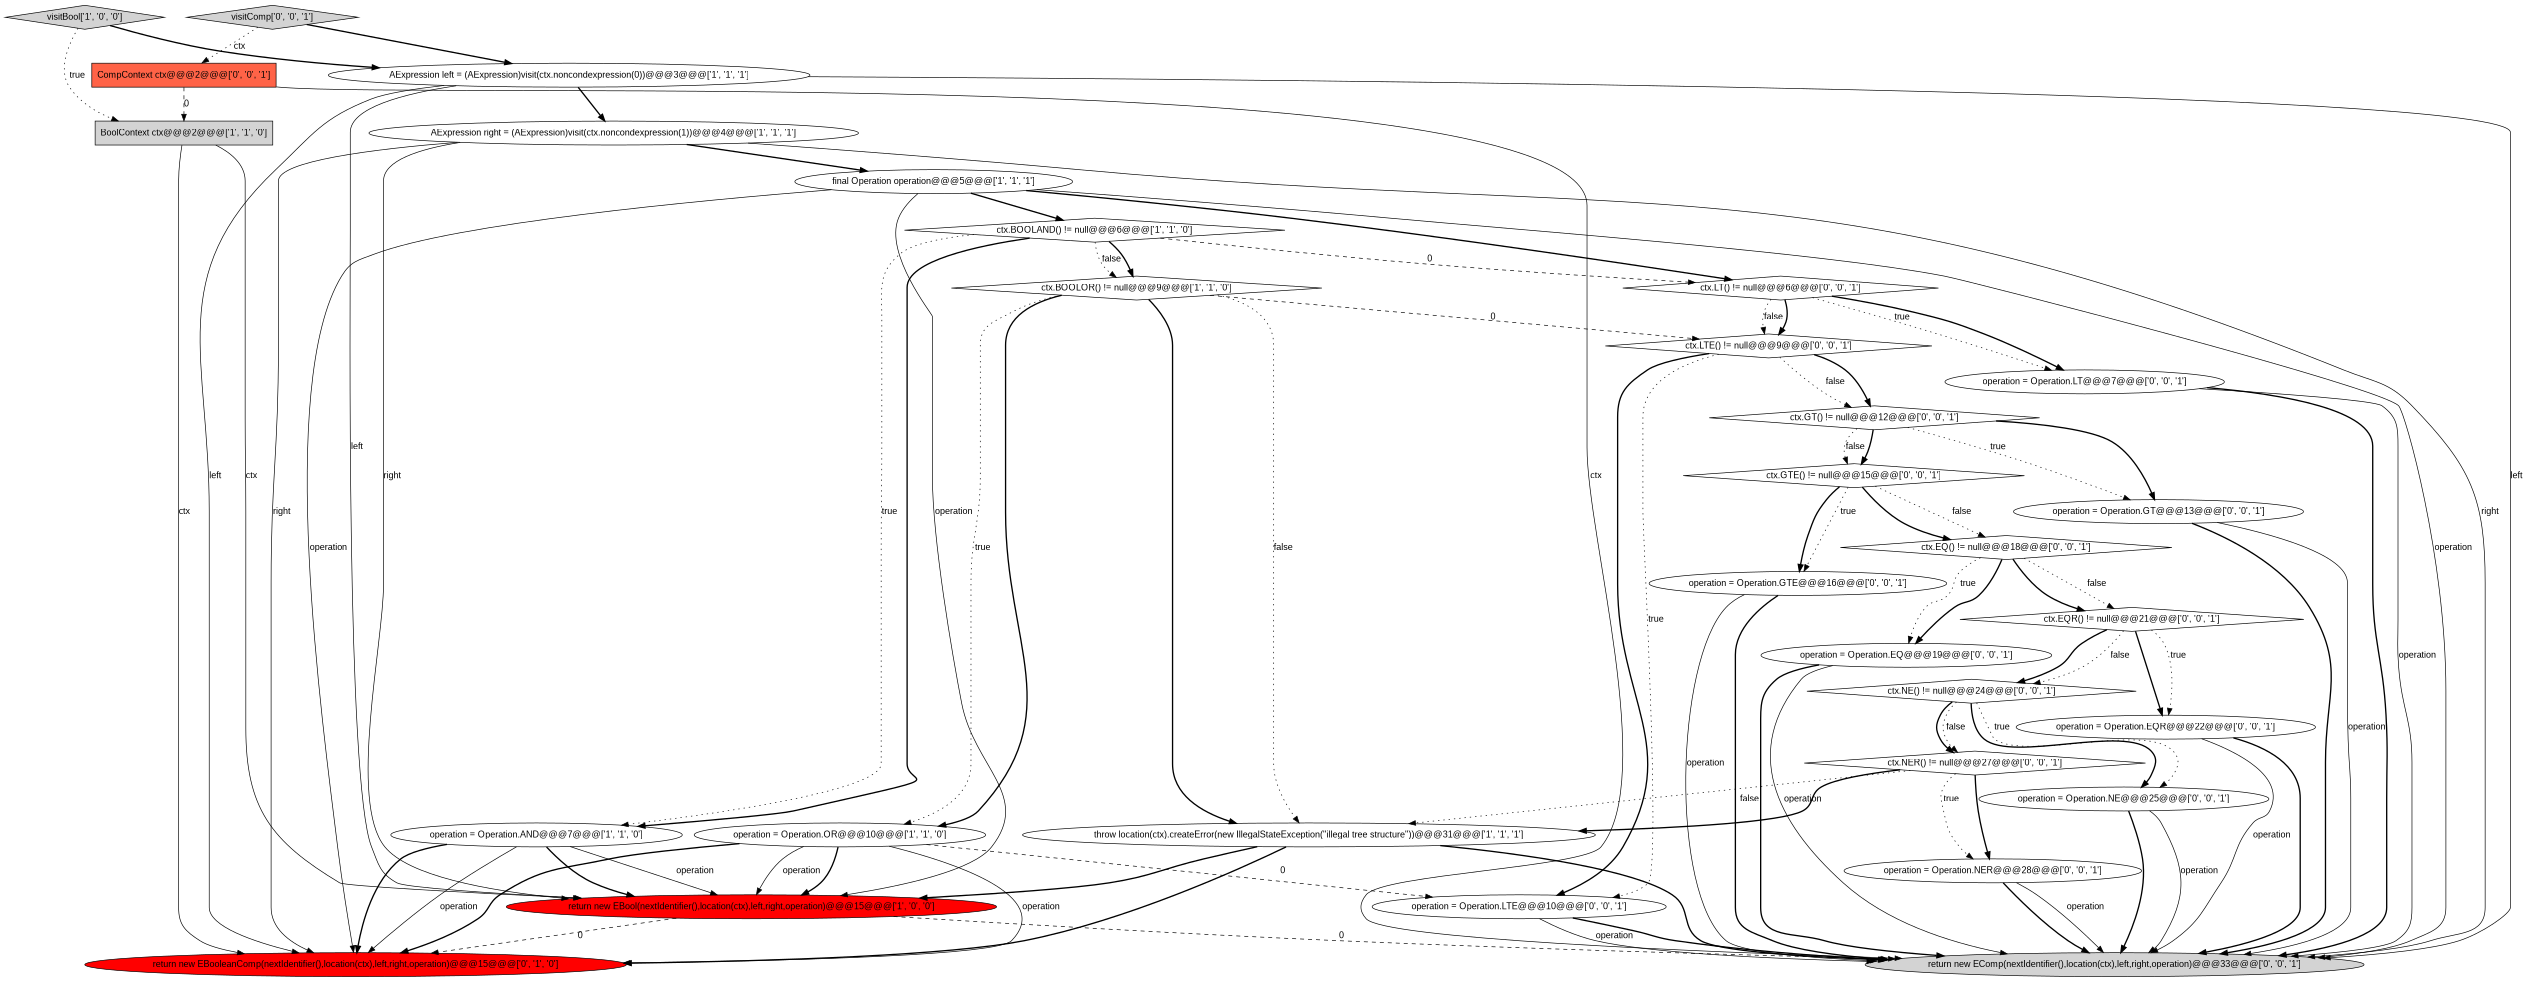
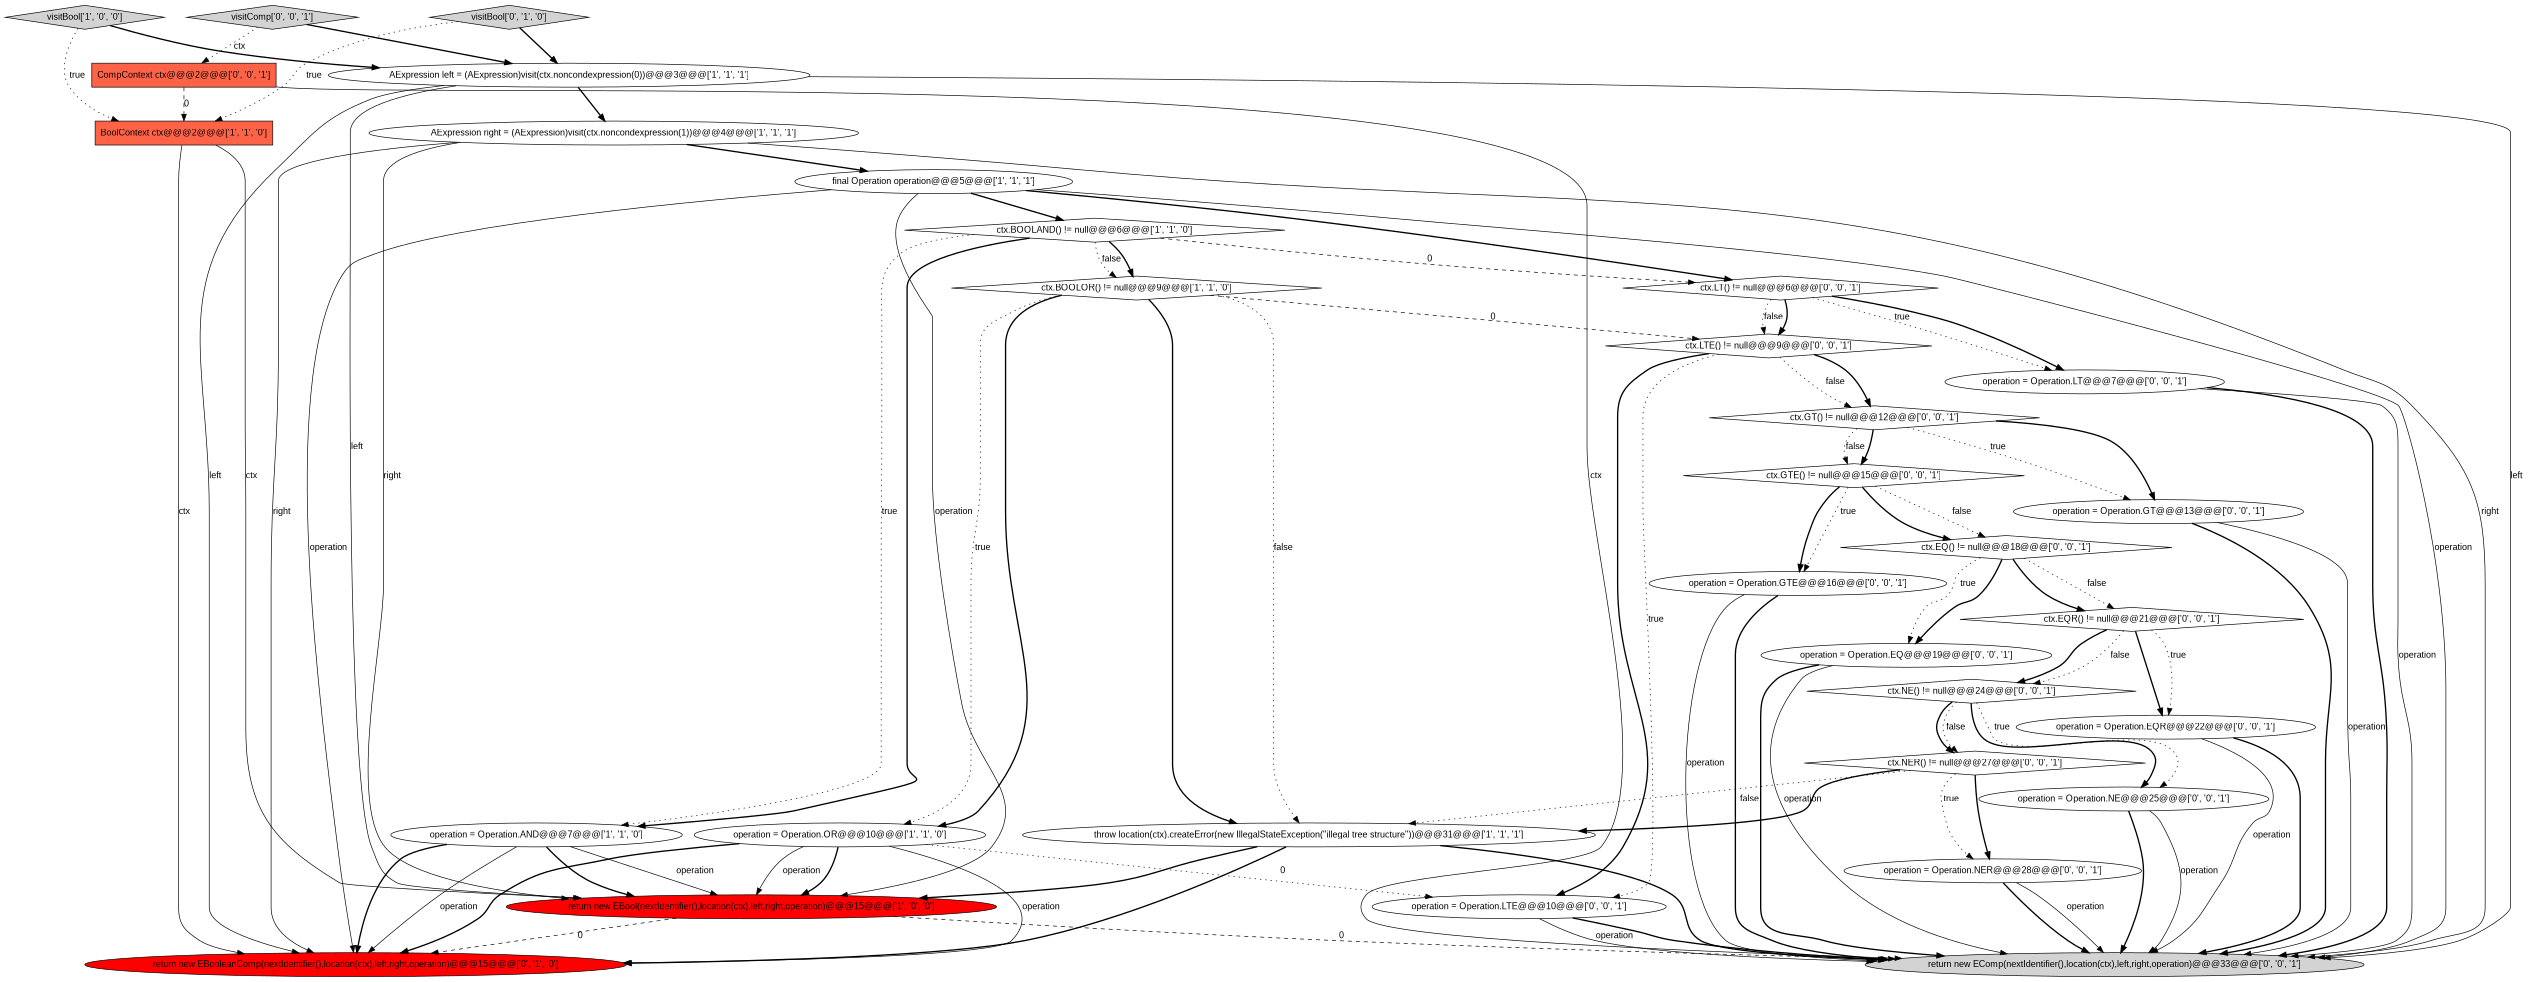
node "visitBool['0', '1', '0']": added
node "BoolContext ctx@@@2@@@['1', '1', '0']": fillcolor lightgray -> tomato
edge "operation = Operation.OR@@@10@@@['1', '1', '0']" -> "operation = Operation.LTE@@@10@@@['0', '0', '1']": style dashed -> dotted
